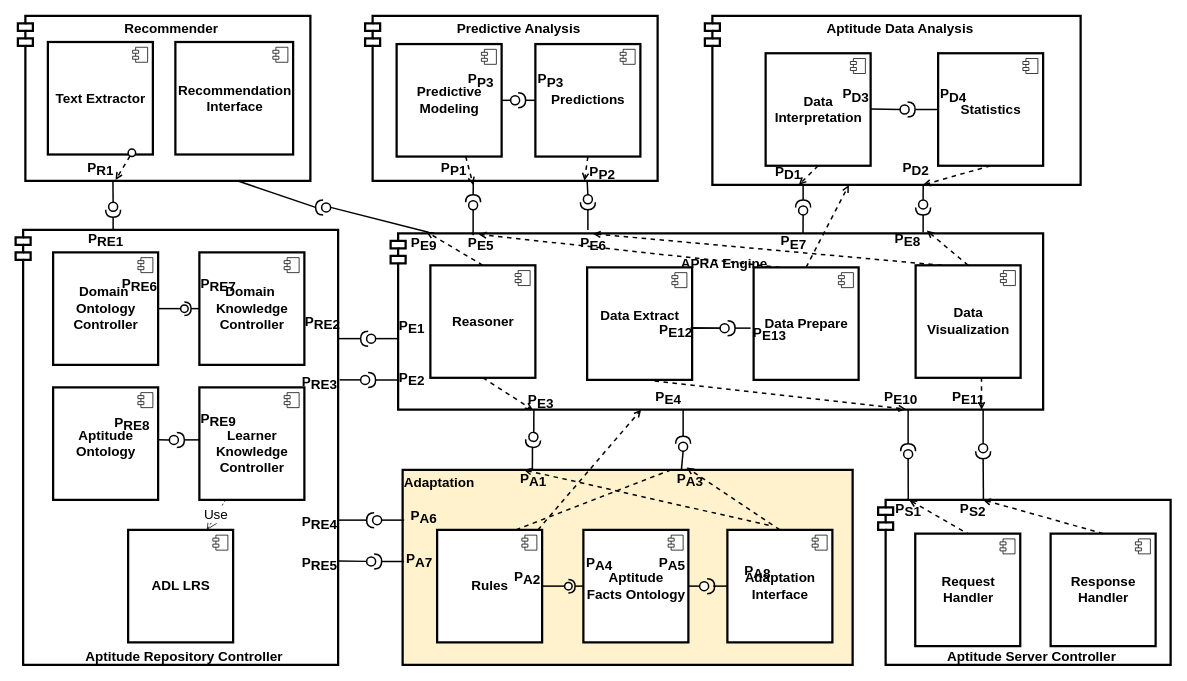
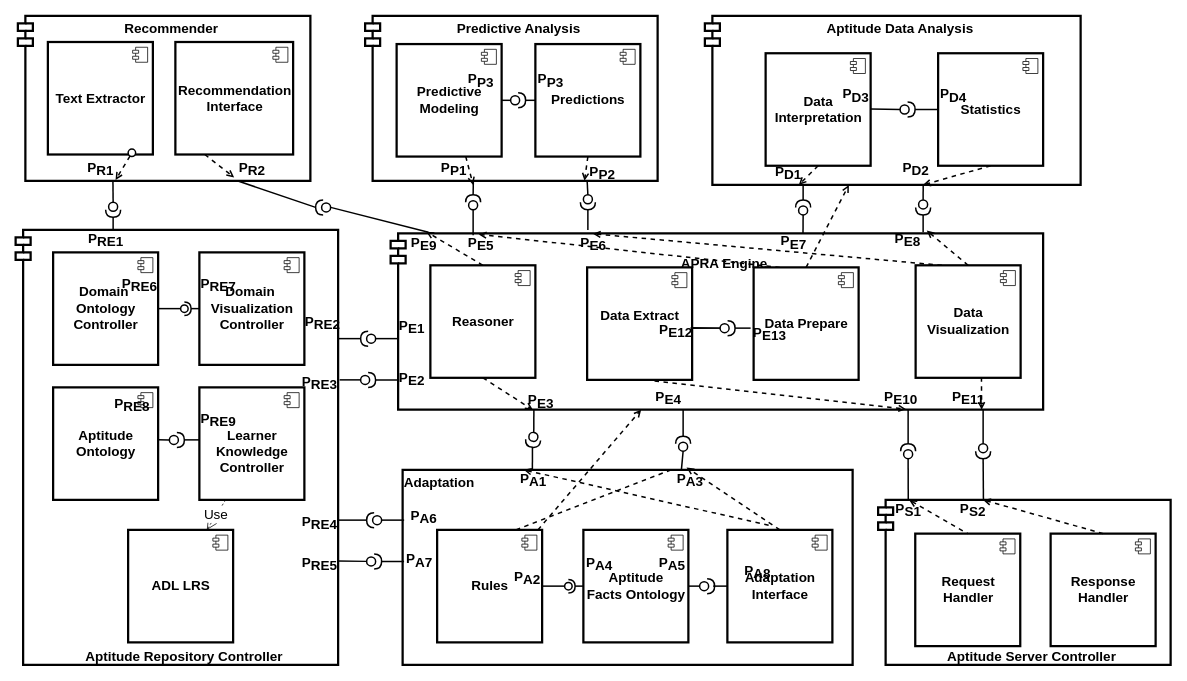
edge "Recommendation Interface" -> "PR2": added
node "PR2": added
node "Domain Knowledge Controller": label "Domain Knowledge Controller" -> "Domain Visualization Controller"
node "PRE8": moved (132, 425) -> (132, 406)
node "Adaptation": fillcolor #fff2cc -> #ffffff
